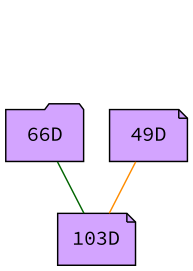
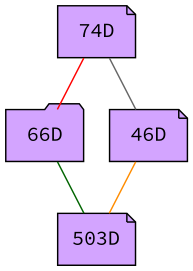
node "74D": added
node "49D": label "49D" -> "46D"
node "103D": label "103D" -> "503D"
